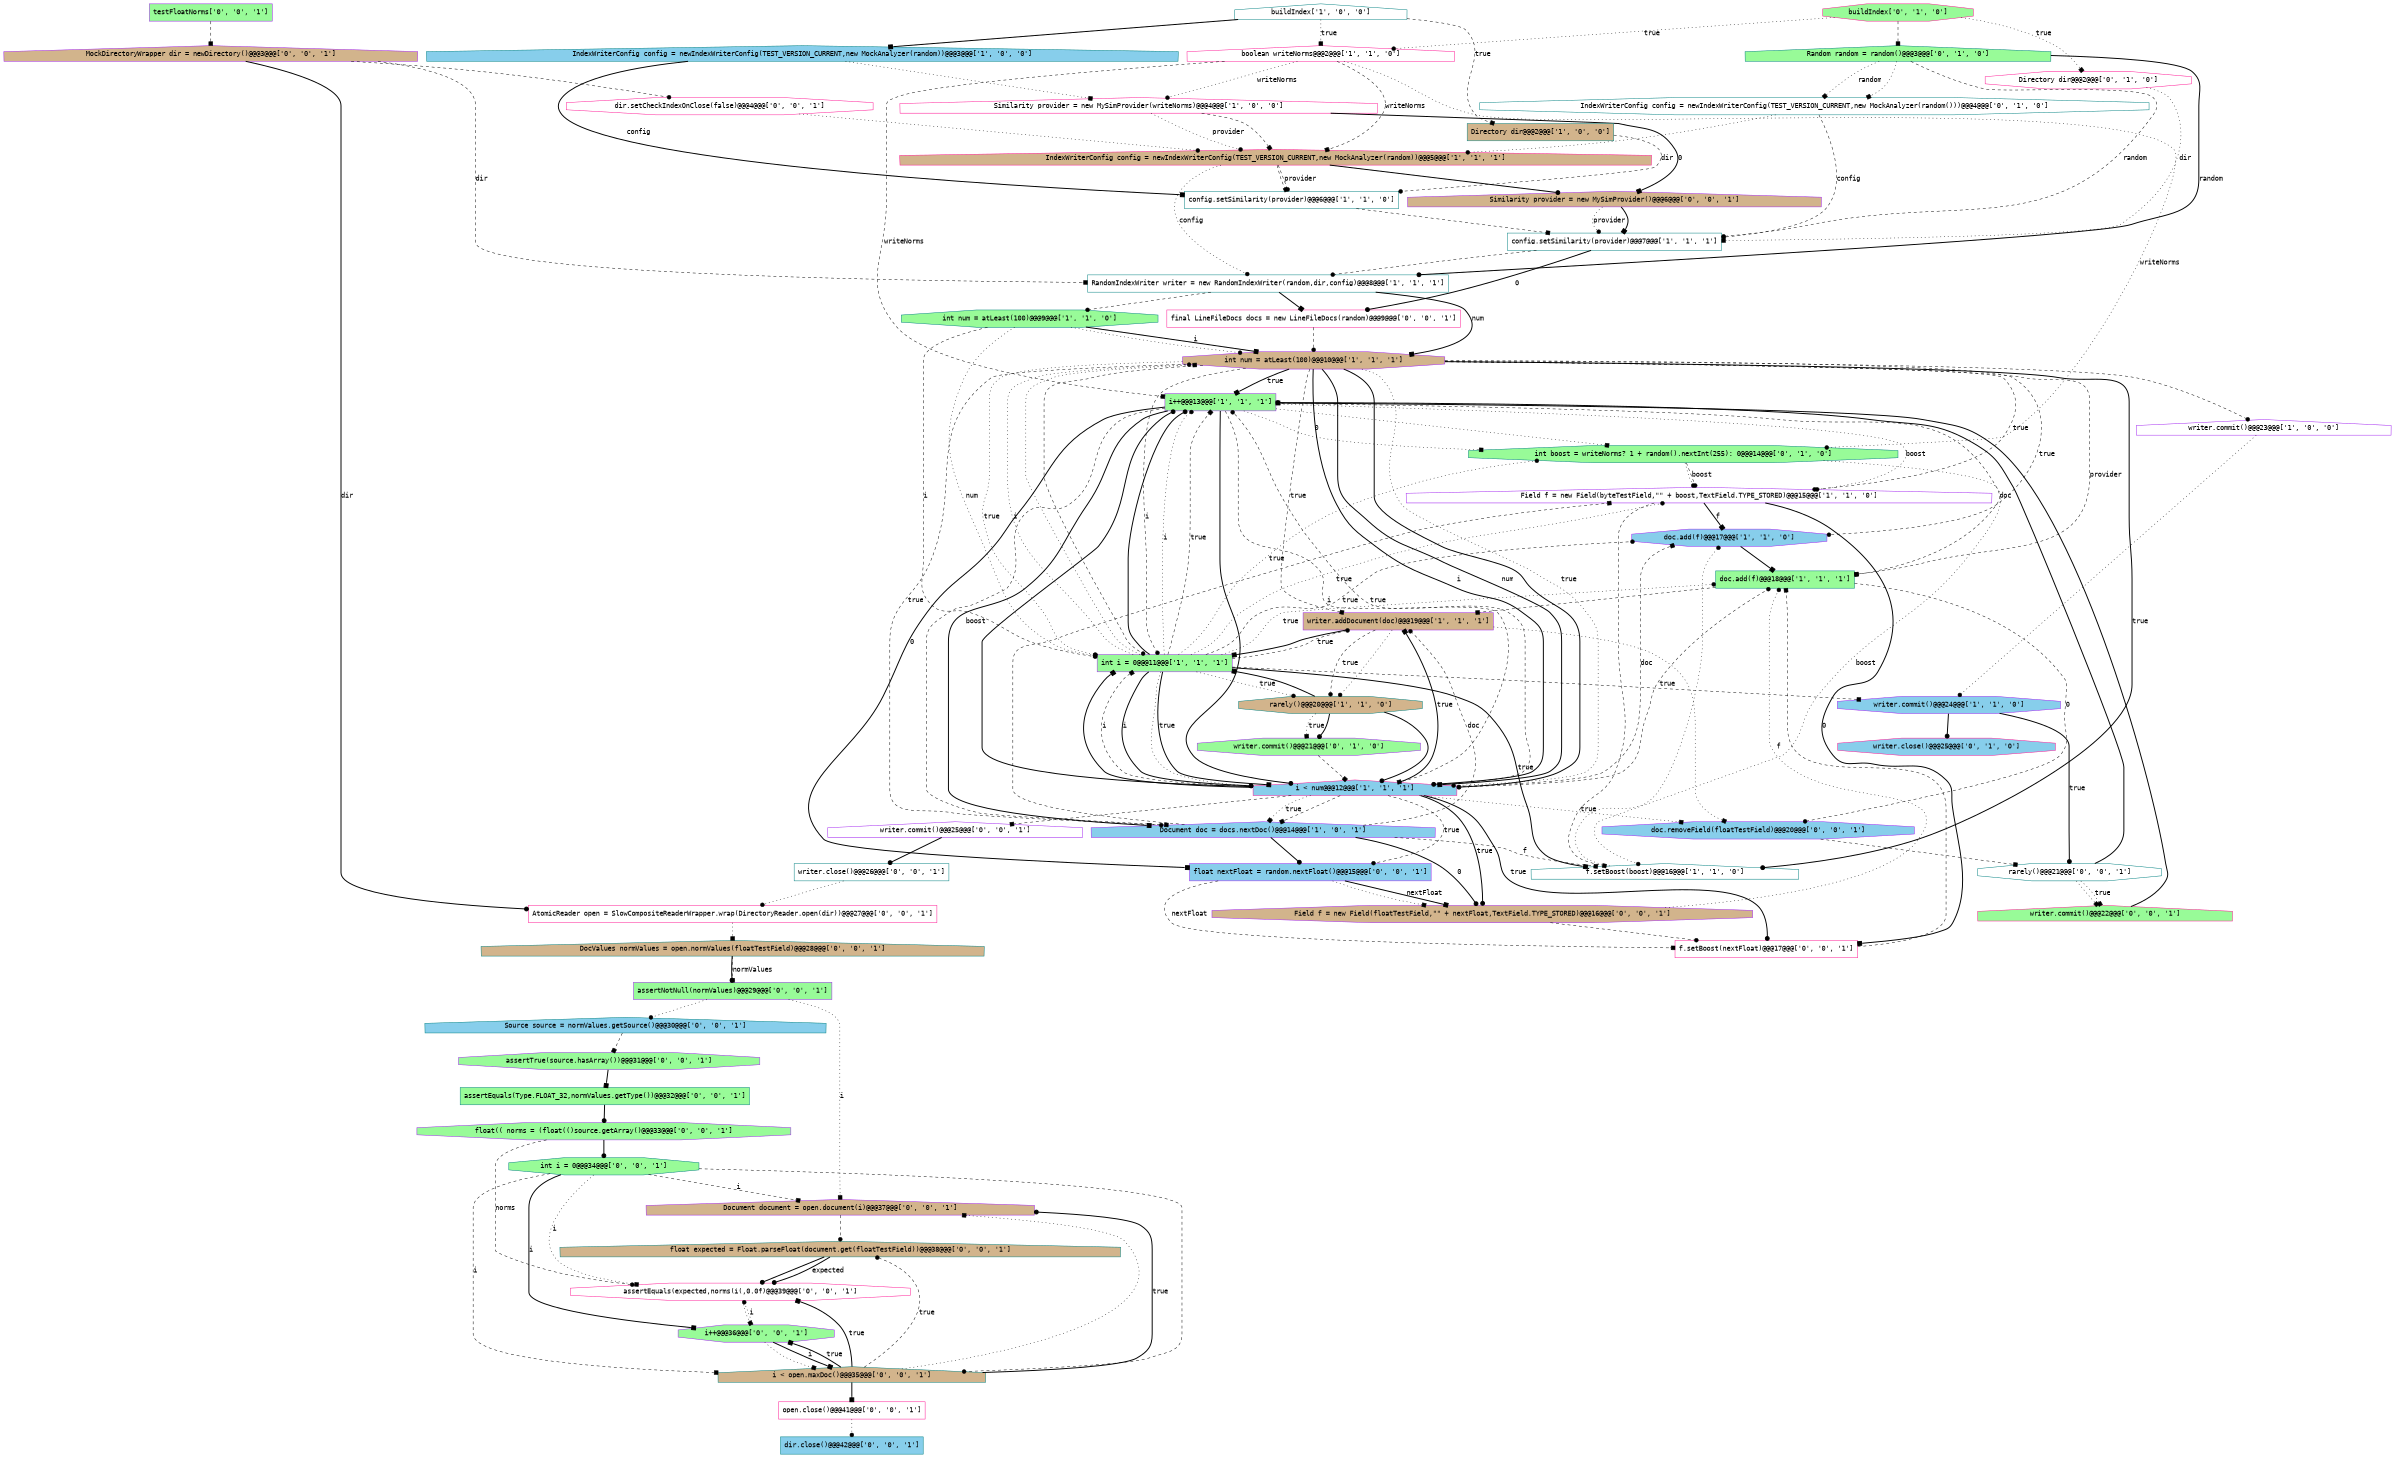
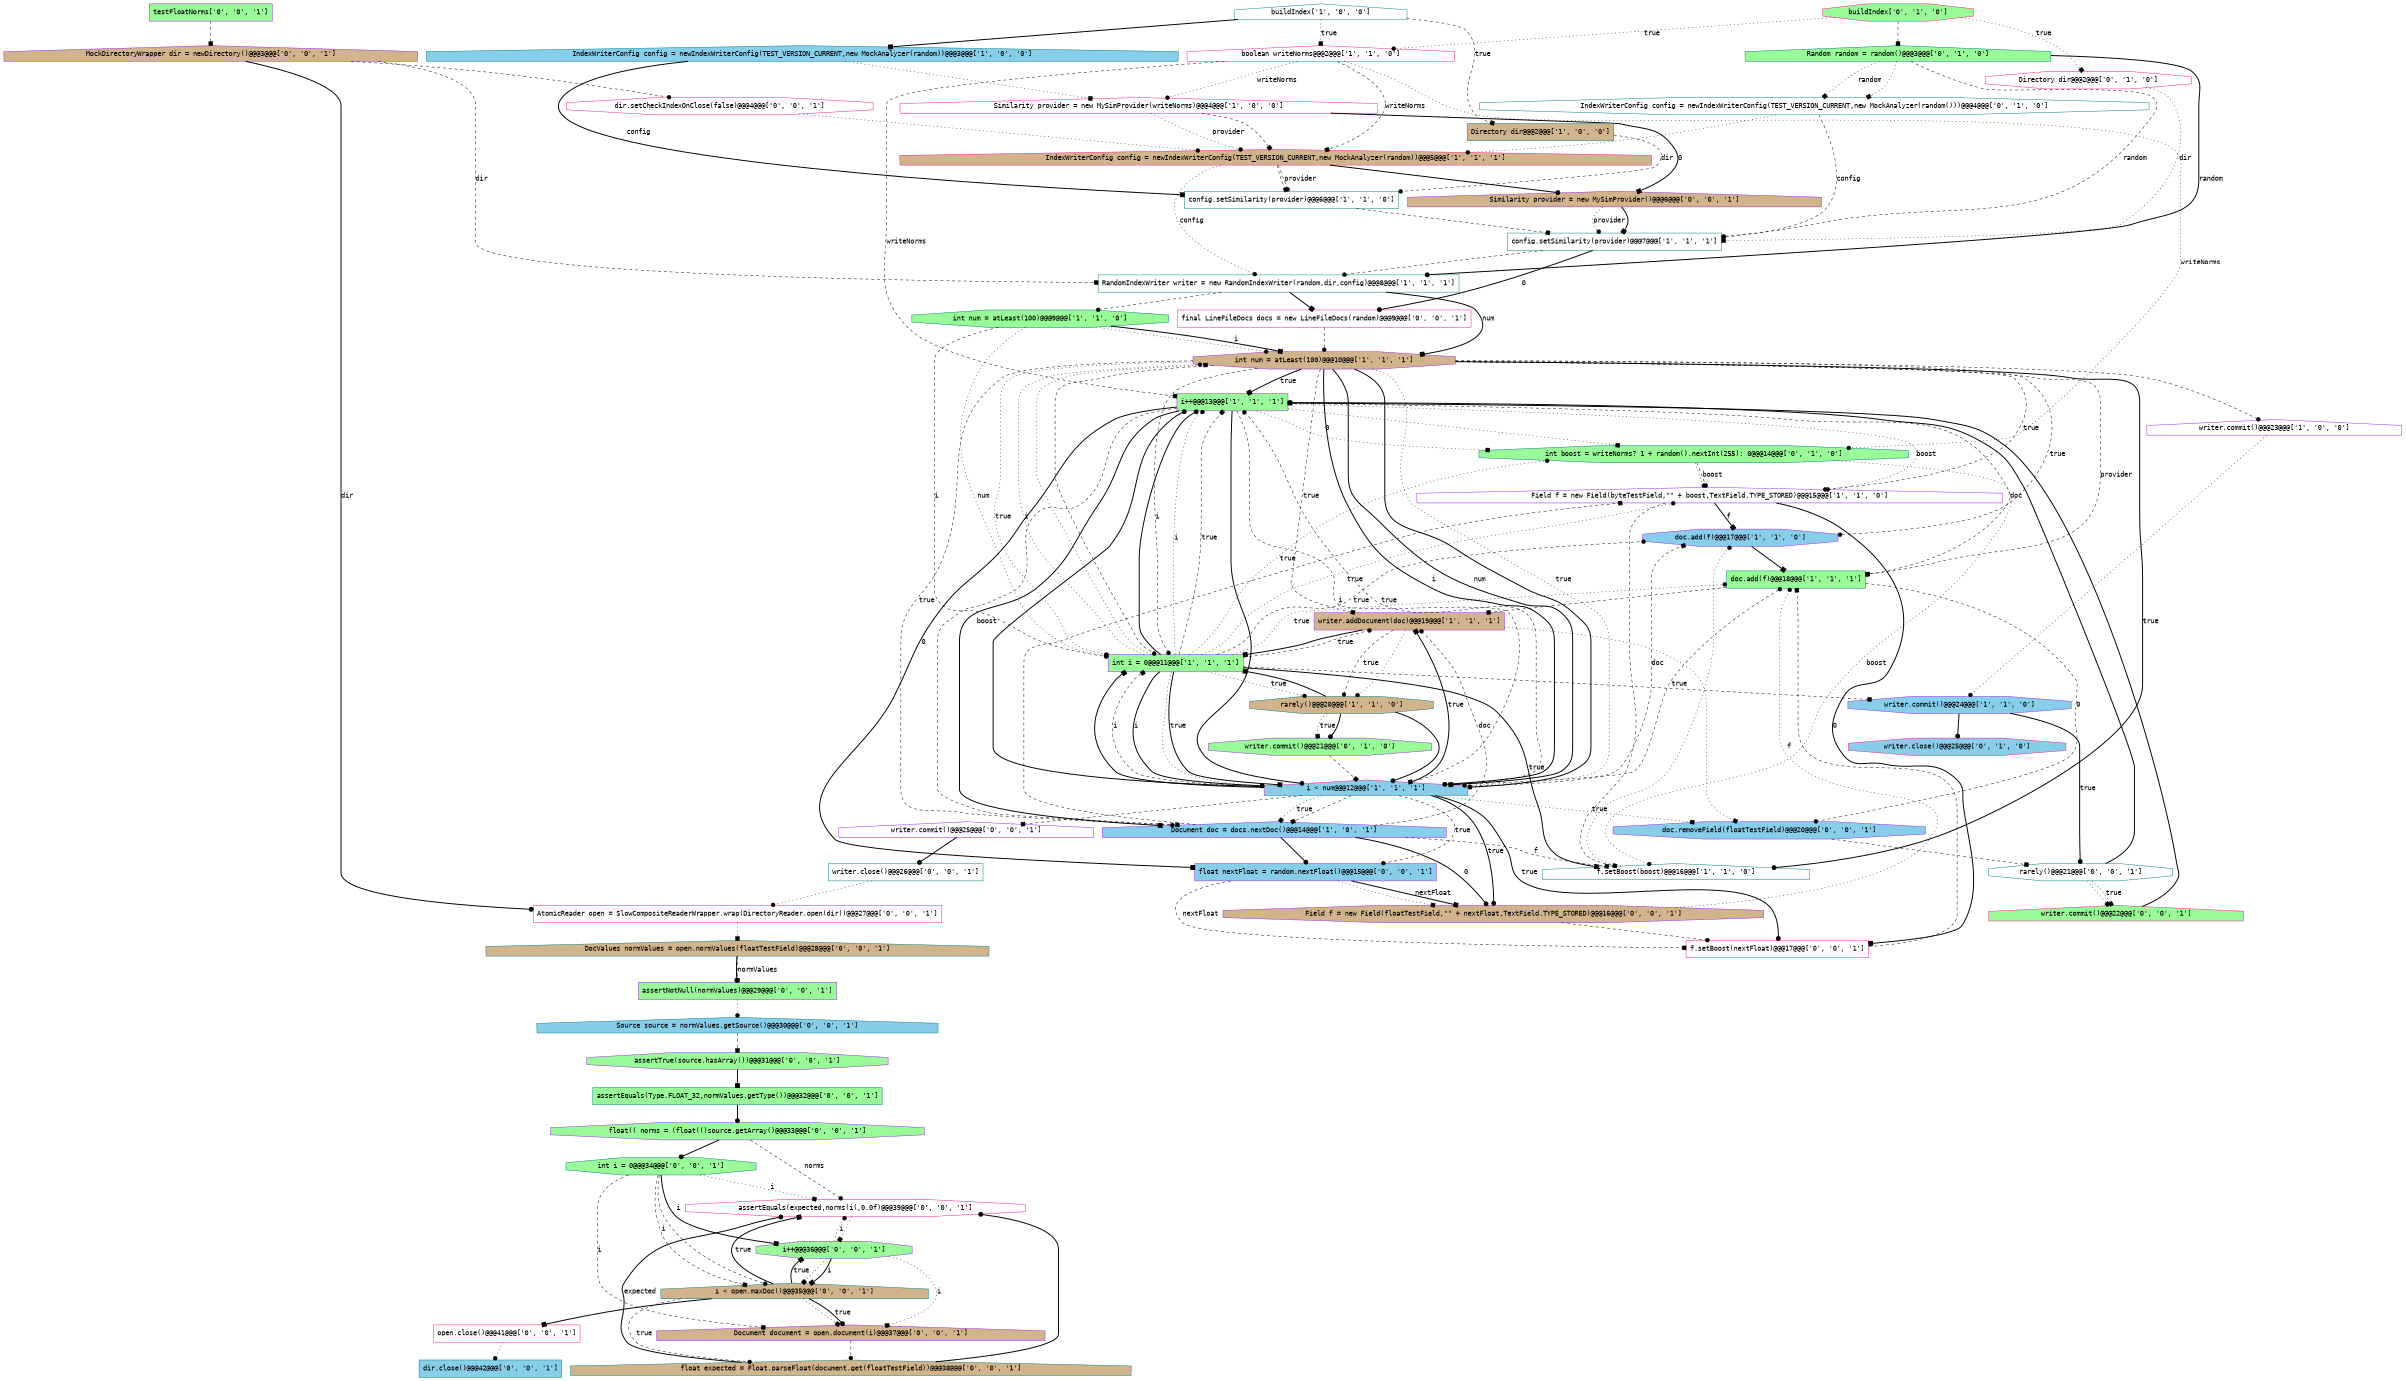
edge "assertNotNull(normValues)@@@29@@@['0', '0', '1']" -> "Document document = open.document(i)@@@37@@@['0', '0', '1']": now "i++@@@36@@@['0', '0', '1']" -> "Document document = open.document(i)@@@37@@@['0', '0', '1']"
